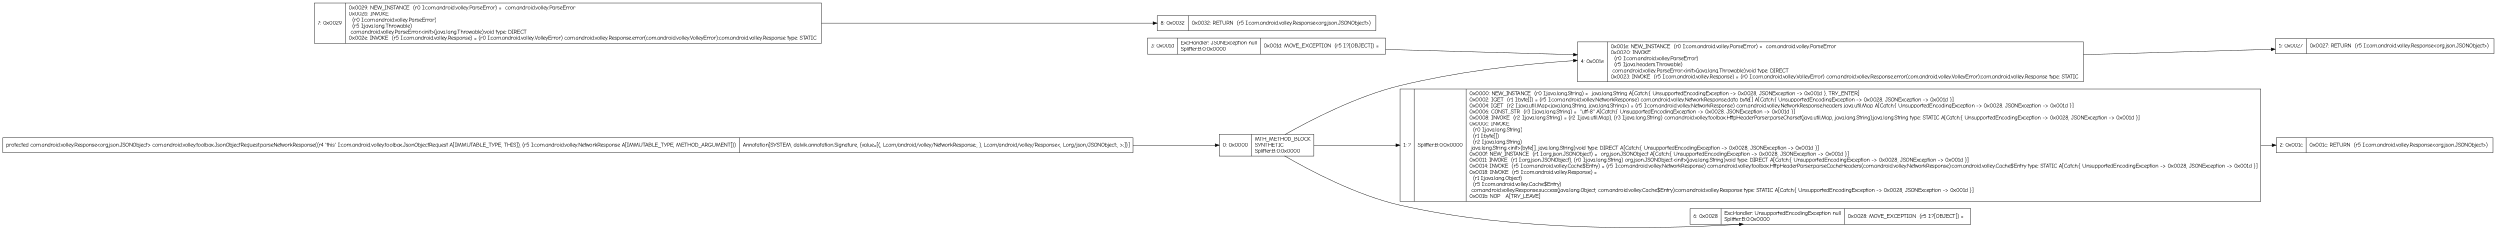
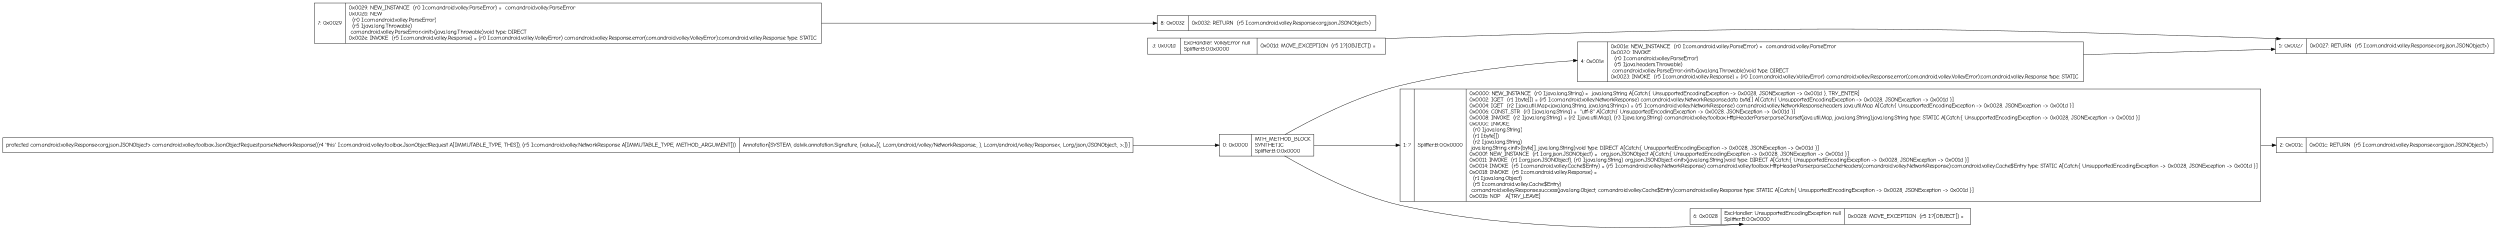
node "7: 0x0029": text "0x002b: INVOKE" -> "0x002b: NEW"
node "3: 0x001d": text "ExcHandler: JSONException null" -> "ExcHandler: VolleyError null"
edge "3: 0x001d" -> "4: 0x001e": now "3: 0x001d" -> "5: 0x0027"
